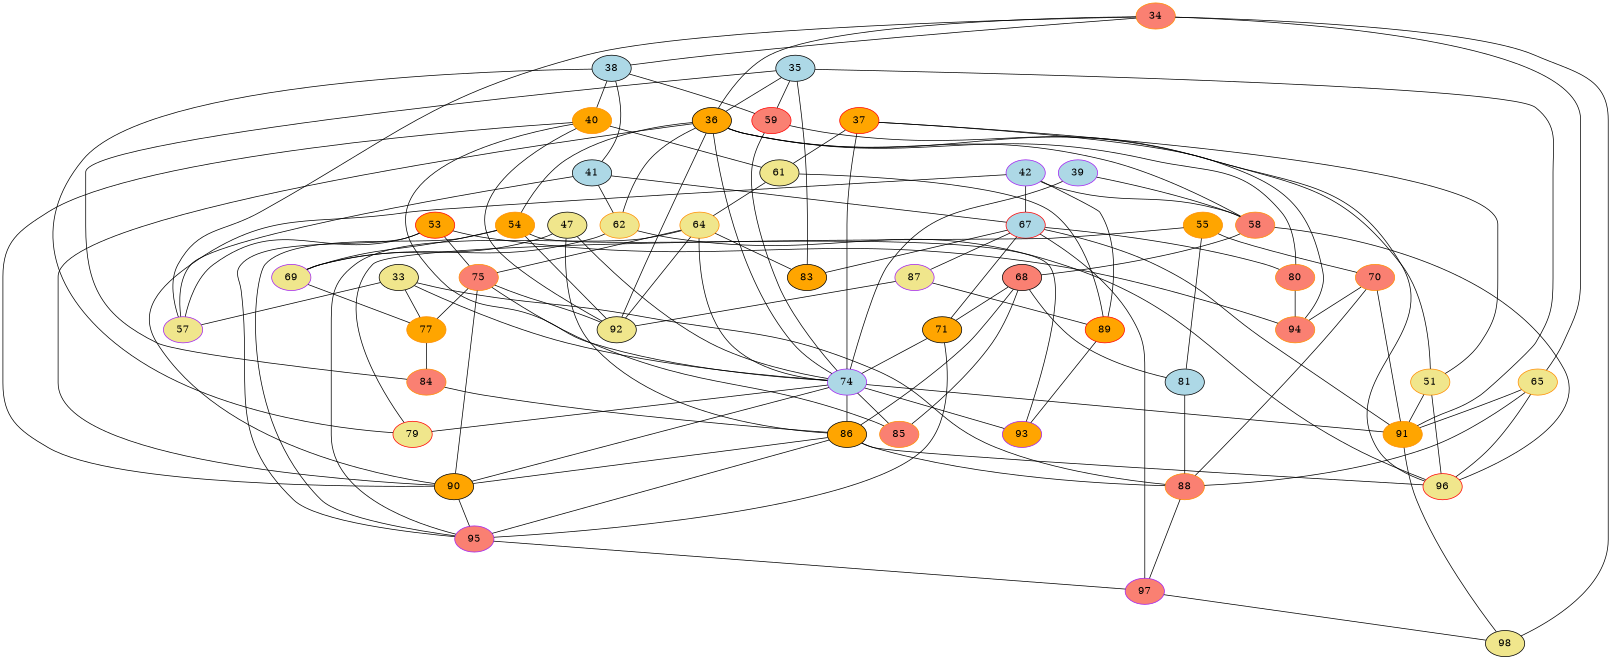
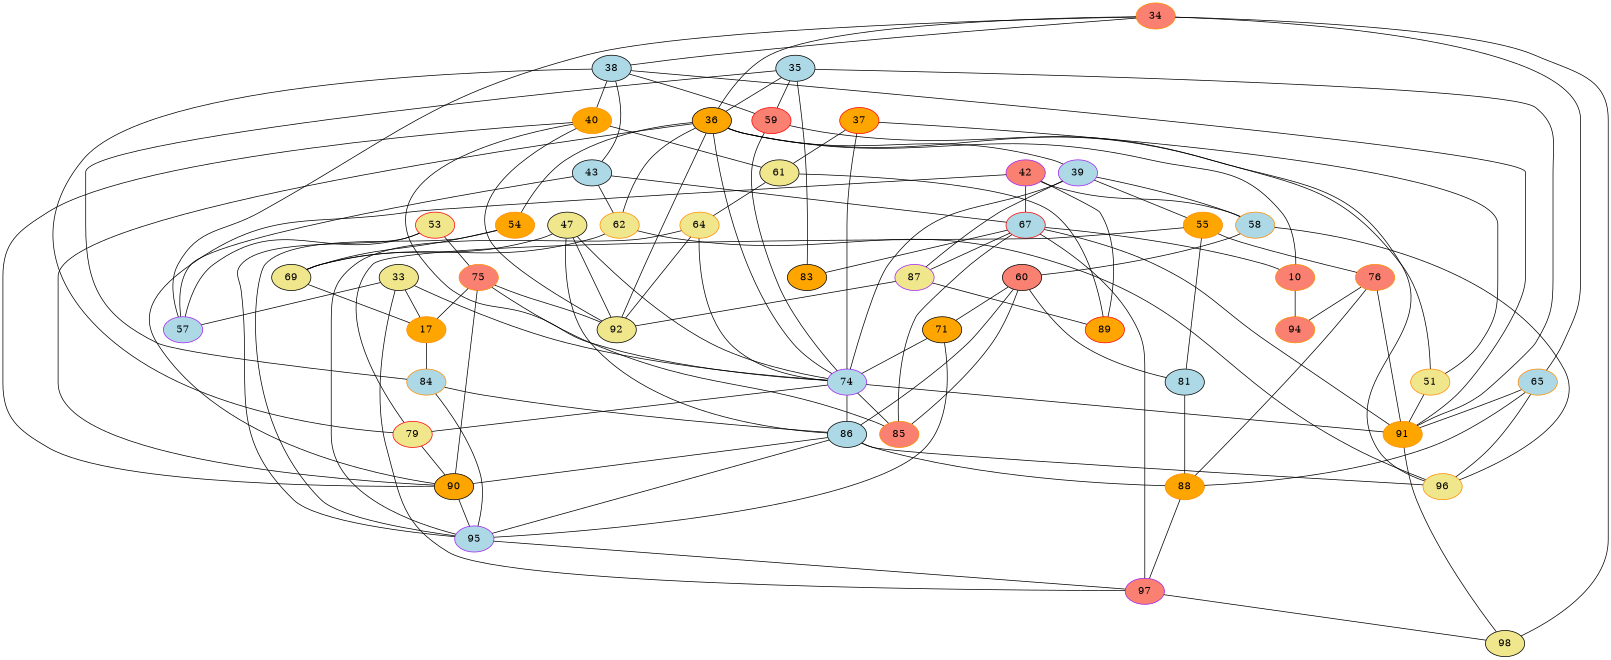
edge "38" -- "91": added
edge "36" -- "58": now "36" -- "39"
node "41": label "41" -> "43"
node "42": fillcolor lightblue -> salmon
edge "37" -- "94": removed
edge "39" -- "55": added
edge "39" -- "87": added
node "53": fillcolor orange -> khaki
node "58": fillcolor salmon -> lightblue
edge "53" -- "94": removed
edge "64" -- "75": removed
edge "64" -- "83": removed
edge "54" -- "92": now "47" -- "92"
node "69": color purple -> black
node "68": label "68" -> "60"
node "80": label "80" -> "10"
node "70": label "70" -> "76"
edge "67" -- "71": now "67" -- "85"
node "57": fillcolor khaki -> lightblue
node "77": label "77" -> "17"
edge "33" -- "88": now "33" -- "97"
node "84": fillcolor salmon -> lightblue
node "65": fillcolor khaki -> lightblue
edge "74" -- "90": now "79" -- "90"
node "86": fillcolor orange -> lightblue
node "93": removed
edge "51" -- "96": removed
edge "84" -- "95": added
node "88": fillcolor salmon -> orange
node "96": color red -> darkorange
node "95": fillcolor salmon -> lightblue
